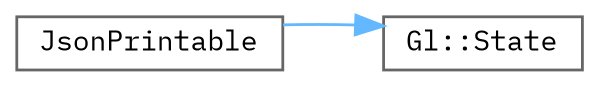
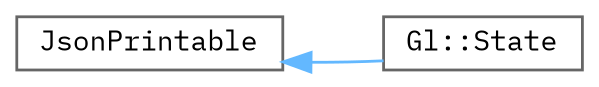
edge "JsonPrintable" -> "Gl::State": reversed
